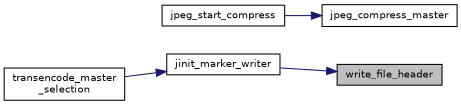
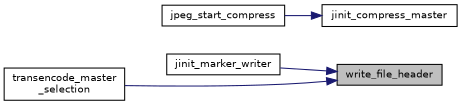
node "jpeg_compress_master": label "jpeg_compress_master" -> "jinit_compress_master"
edge "transencode_master _selection" -> "jinit_marker_writer": now "transencode_master _selection" -> "write_file_header"
